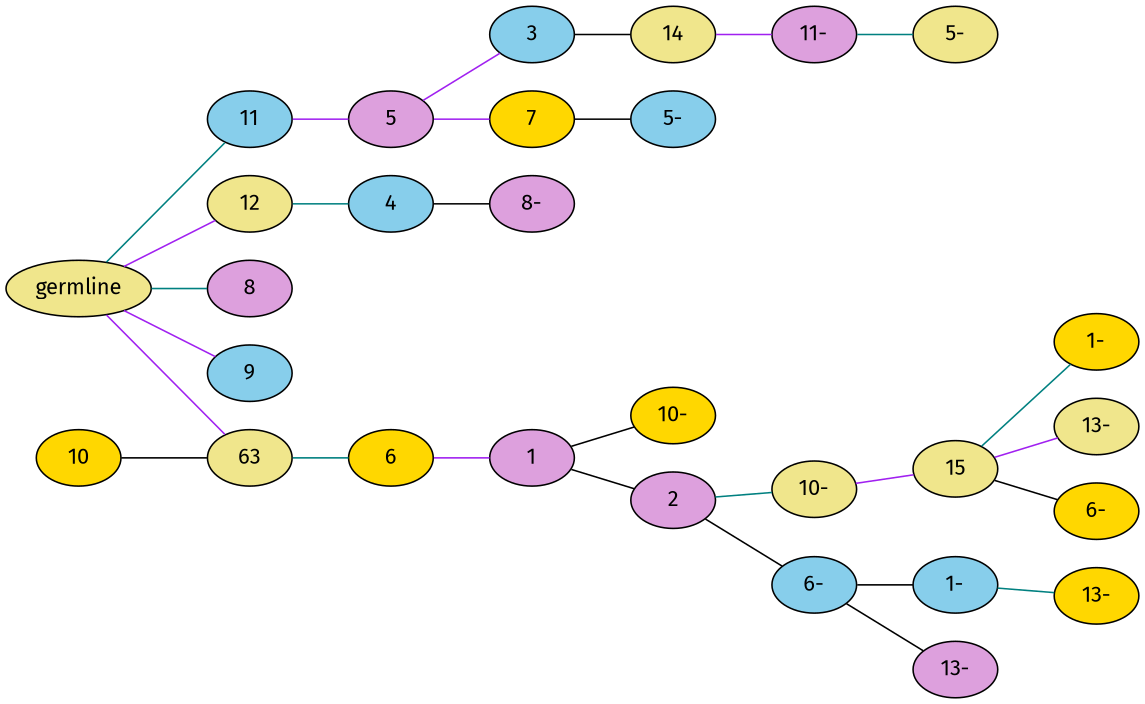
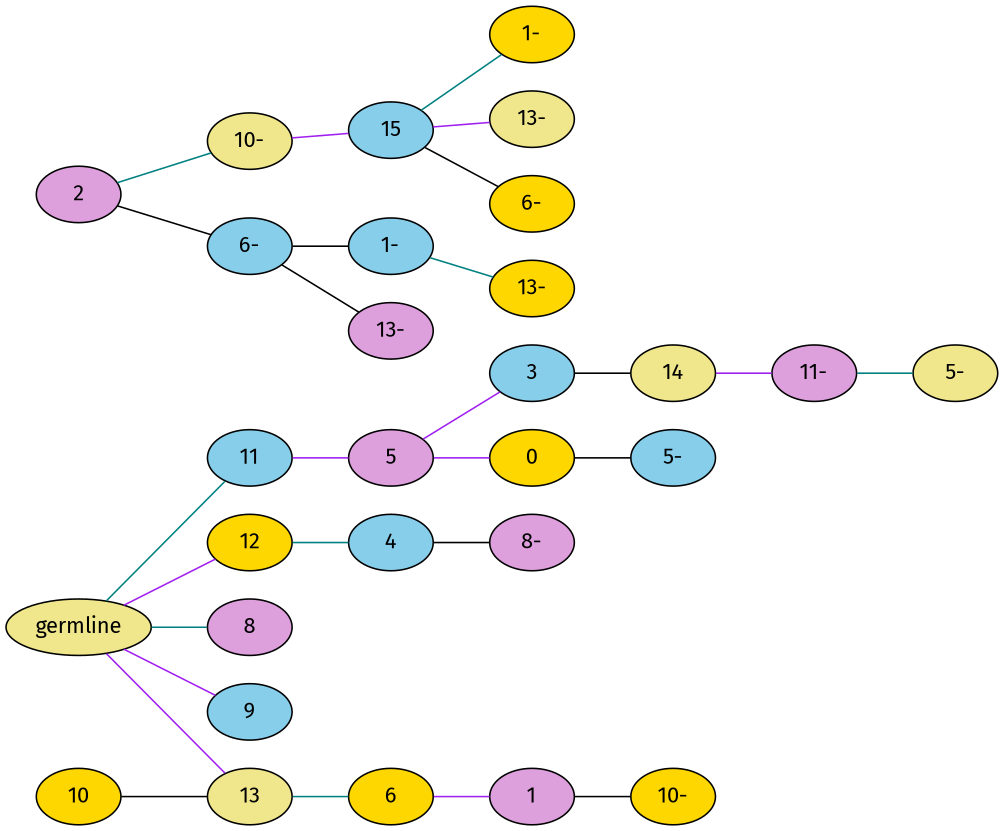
node "7": label "7" -> "0"
node "12": fillcolor khaki -> gold
node "63": label "63" -> "13"
node "15": fillcolor khaki -> skyblue
edge "1" -- "2": removed
